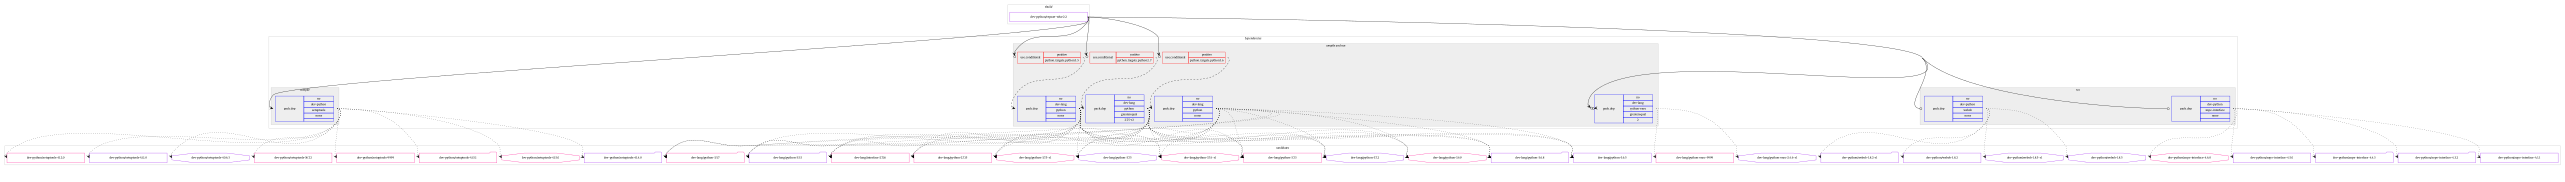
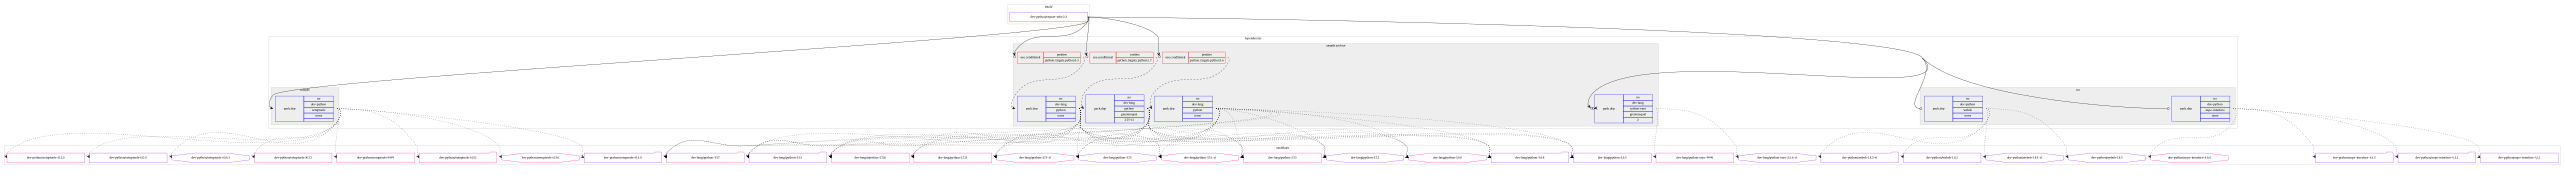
node "dev-python/zope-interface-4.5.0": removed
